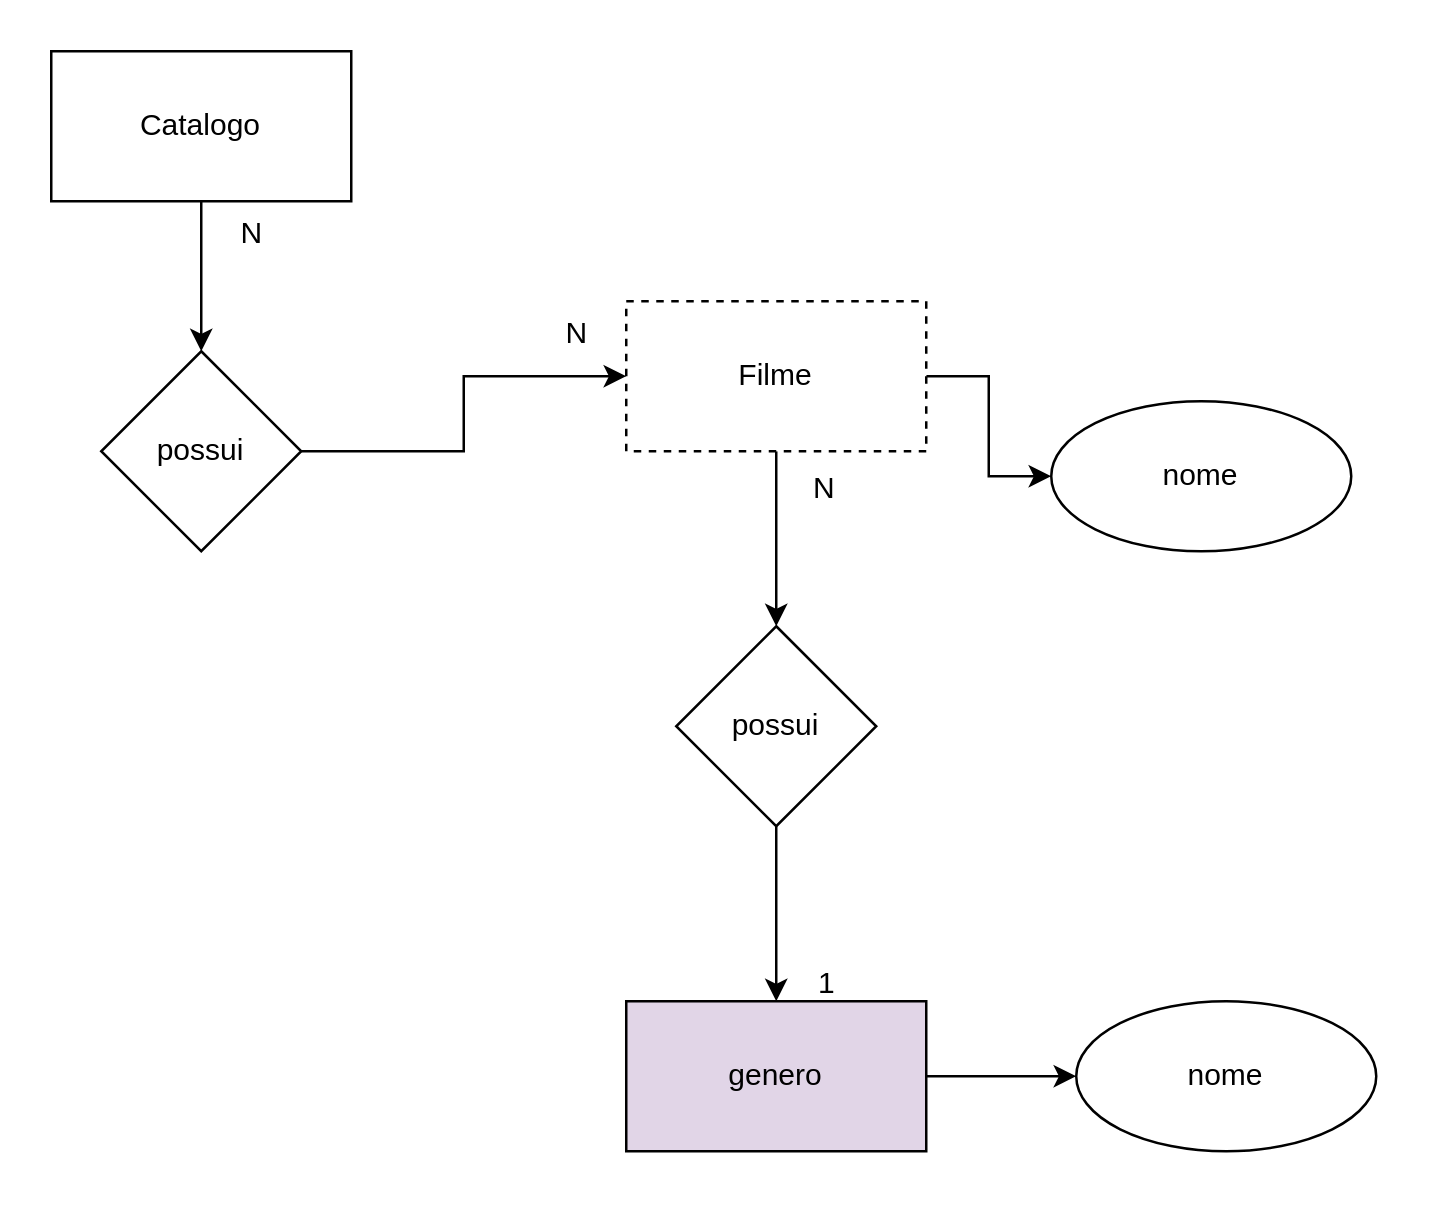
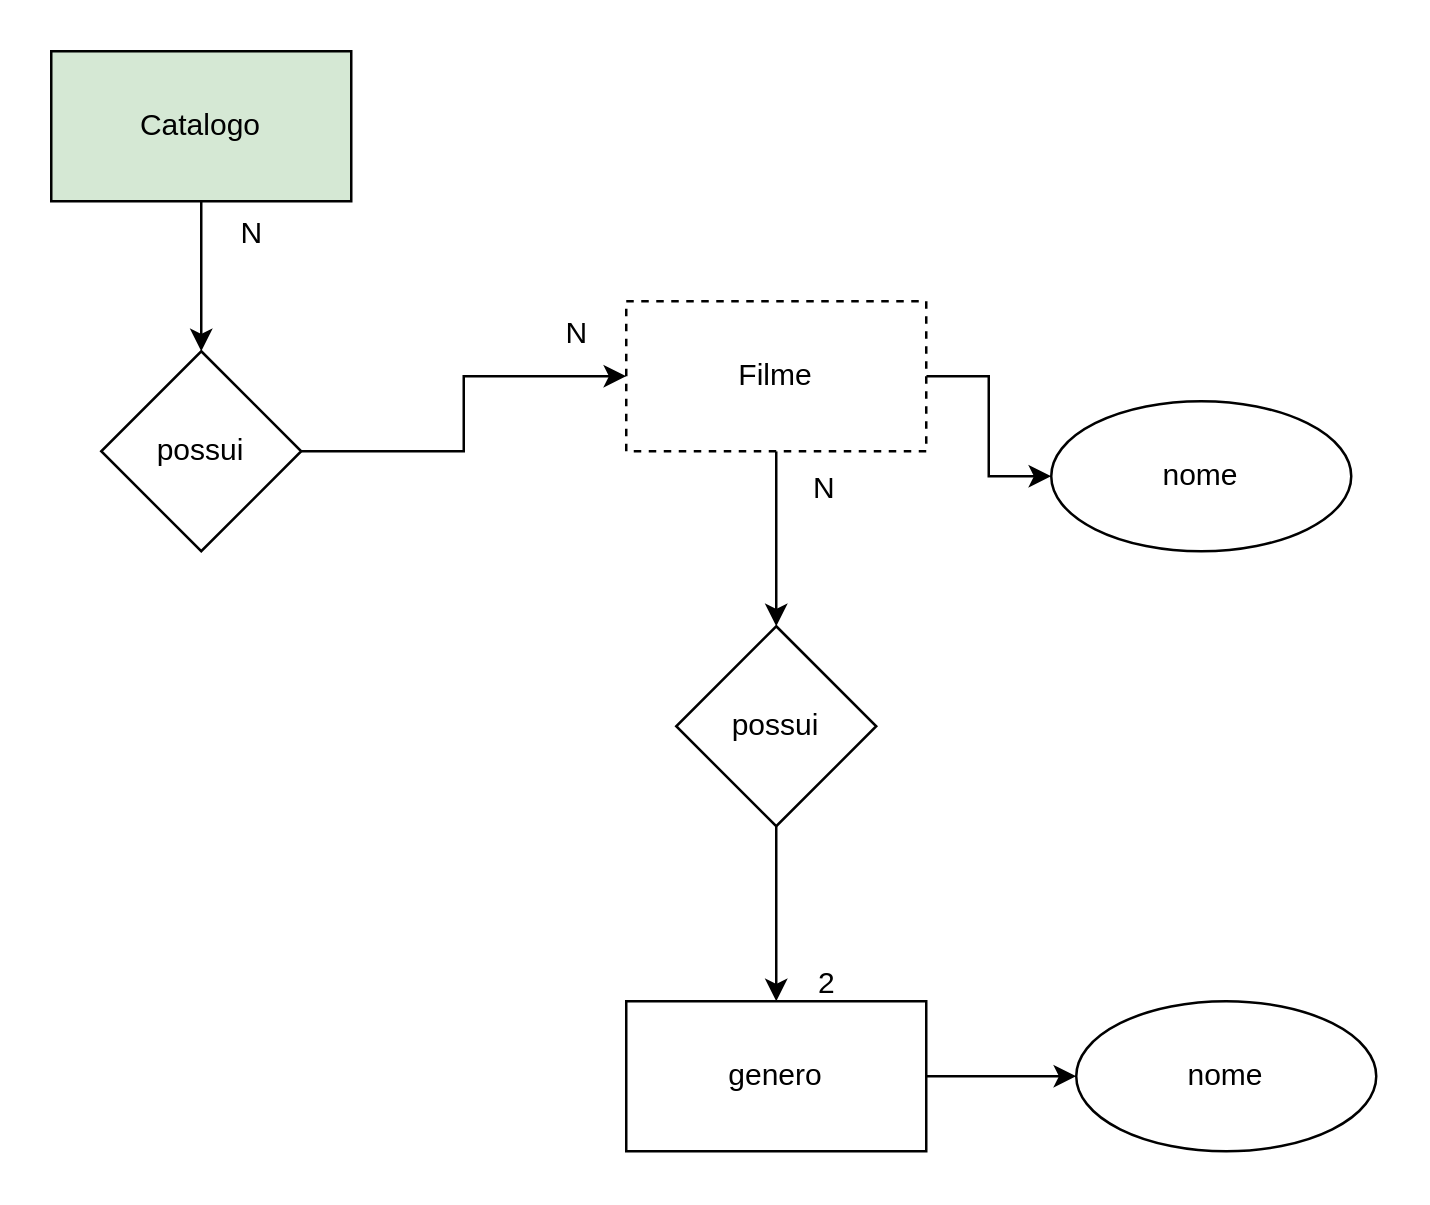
node "Catalogo": fillcolor #ffffff -> #d5e8d4
node "1": label "1" -> "2"
node "genero": fillcolor #e1d5e7 -> #ffffff
